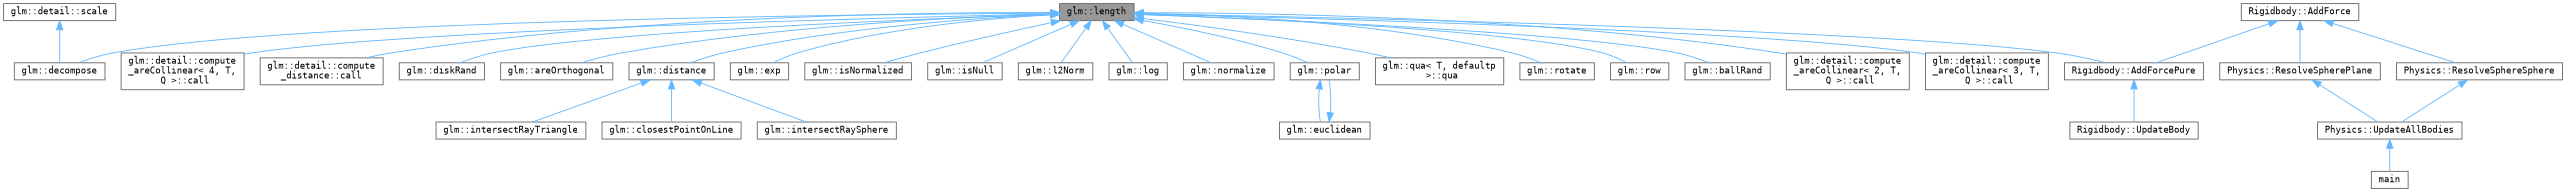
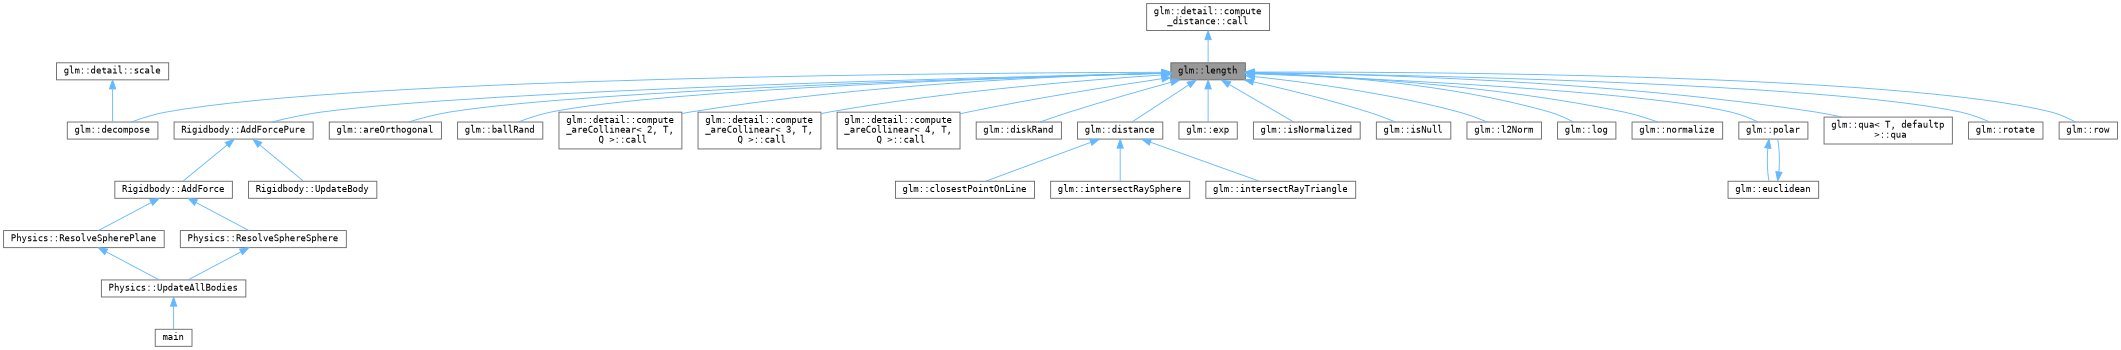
edge "glm::detail::compute _distance::call" -> "glm::length": reversed
edge "Rigidbody::AddForcePure" -> "Rigidbody::AddForce": reversed
